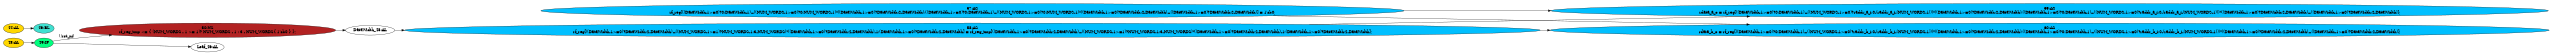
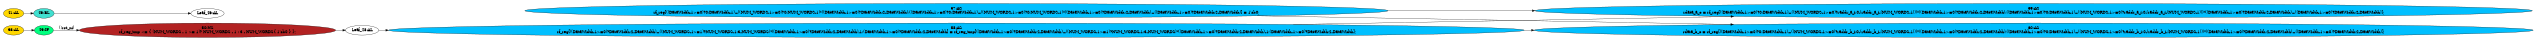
node "44:AL": label "44:AL" -> "41:AL"
node "DataWidth_48:AL": label "DataWidth_48:AL" -> "Leaf_48:AL"
node "48:AL": label "48:AL" -> "98:AL"
edge "49:IF" -> "Leaf_46:AL": now "49:BL" -> "Leaf_46:AL"
